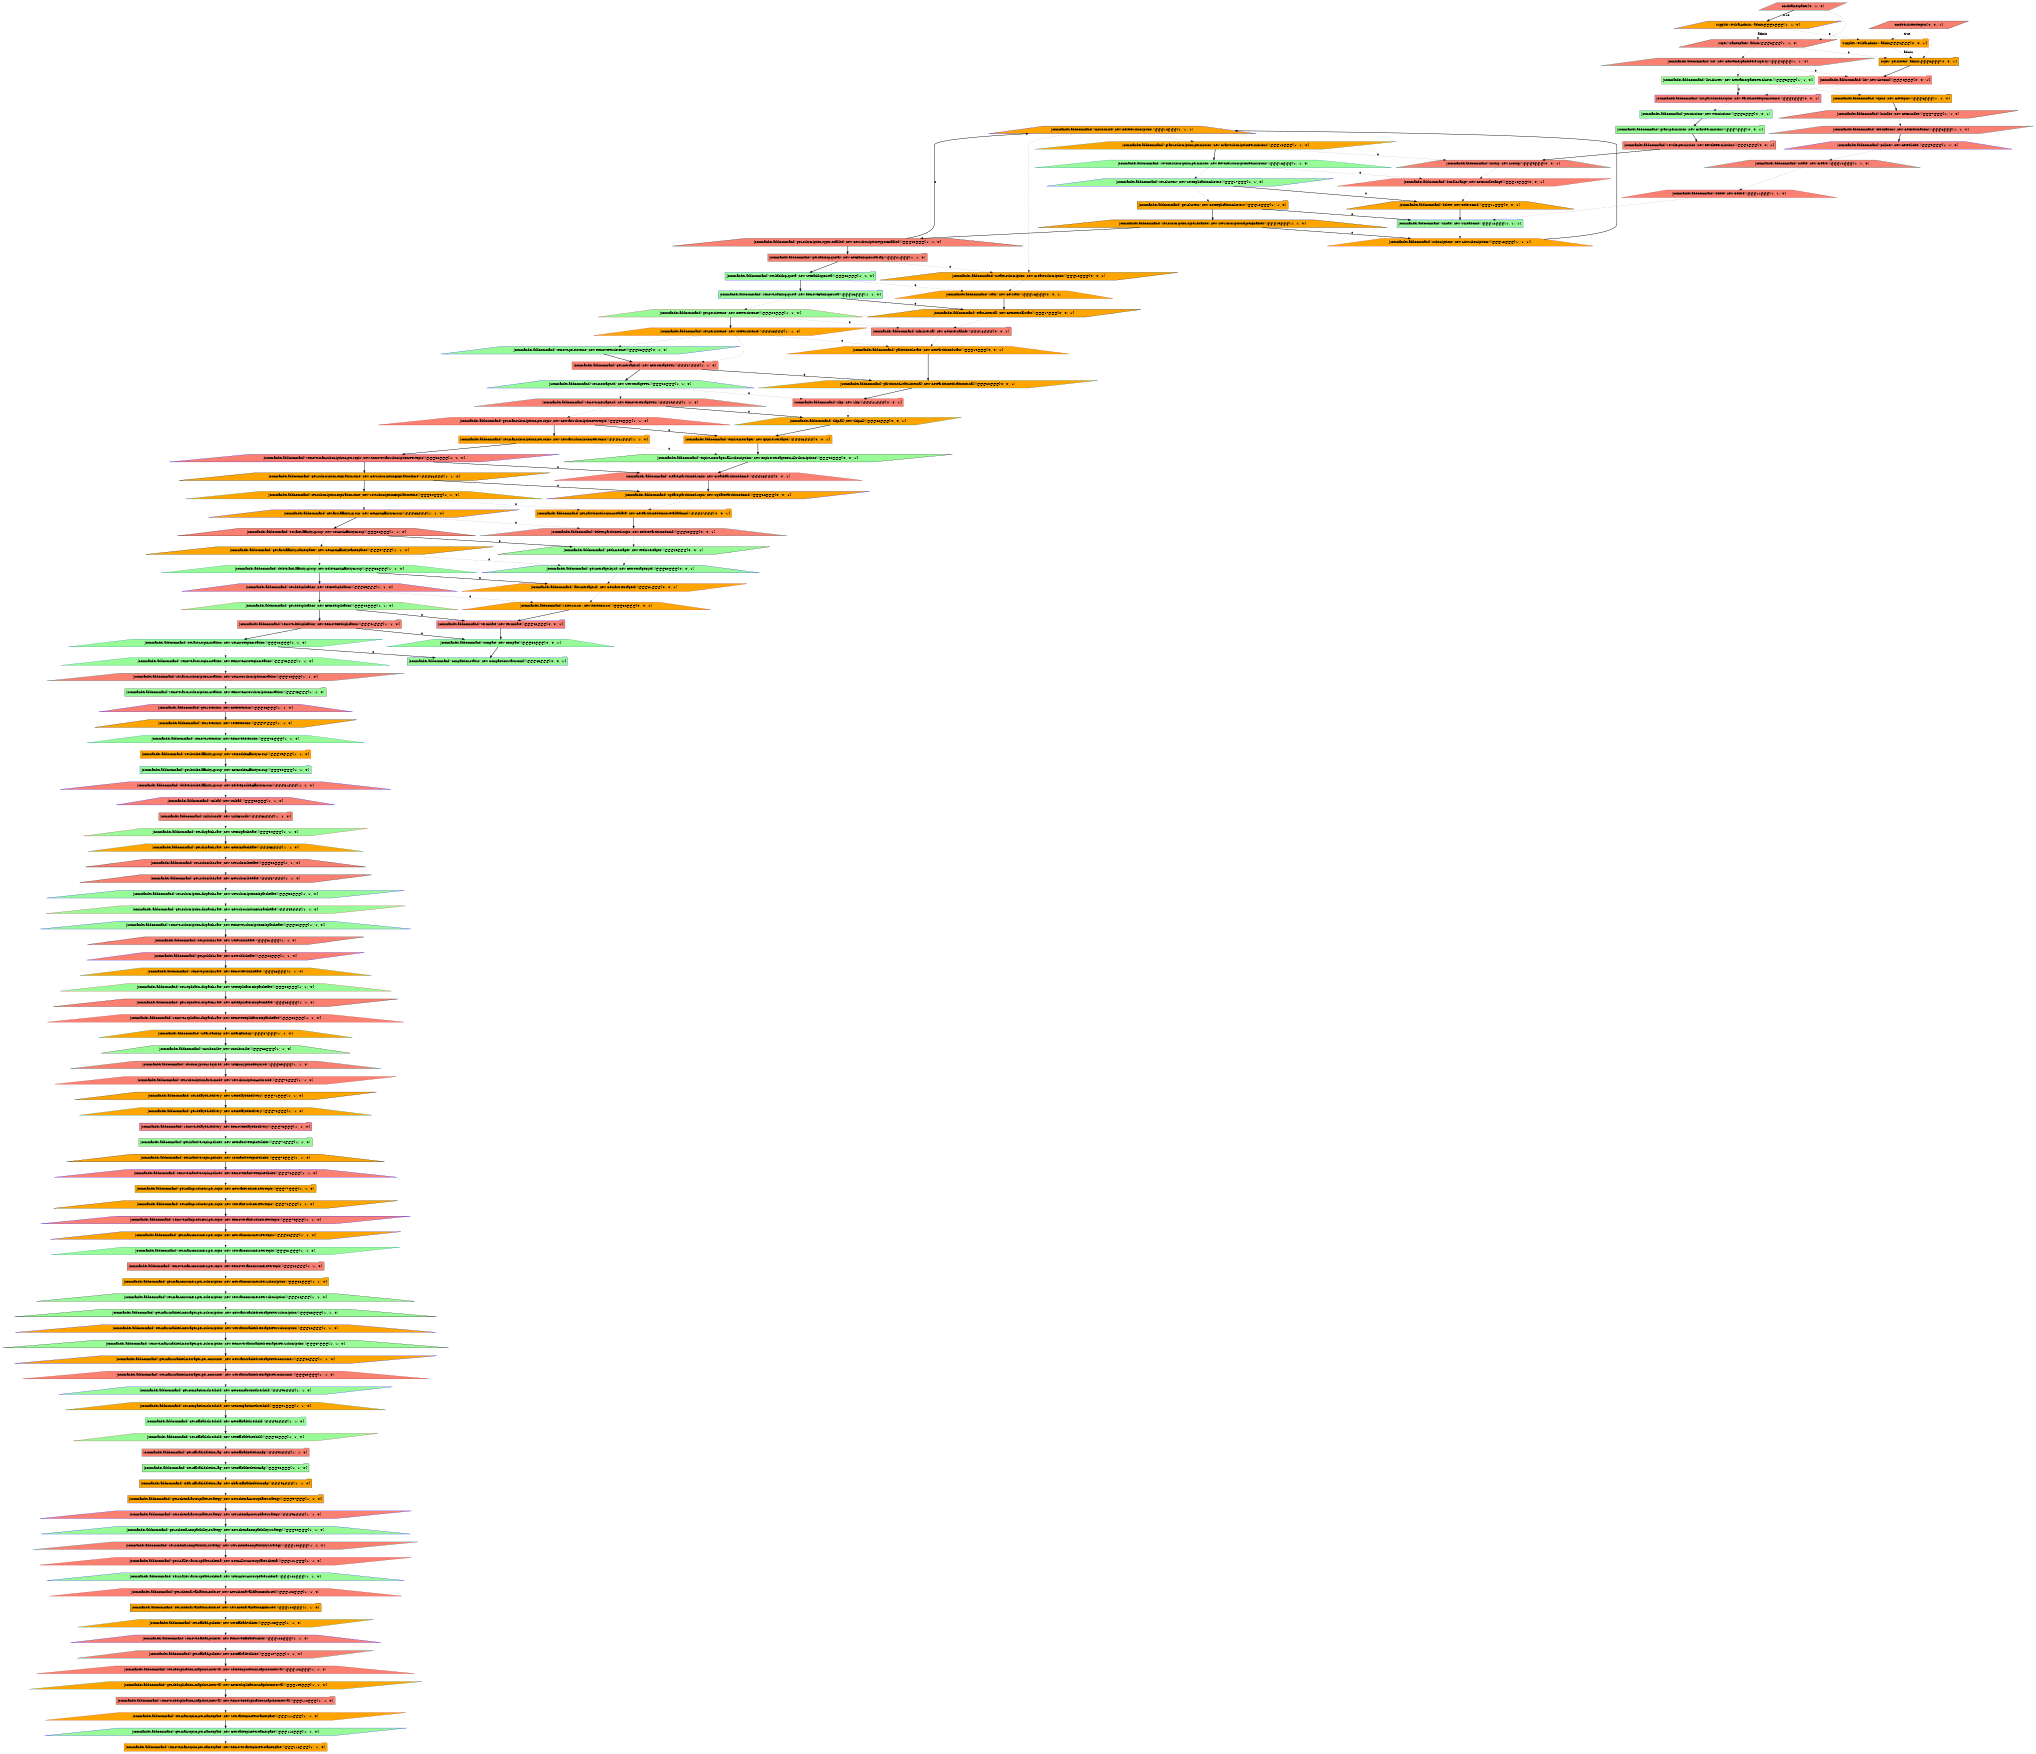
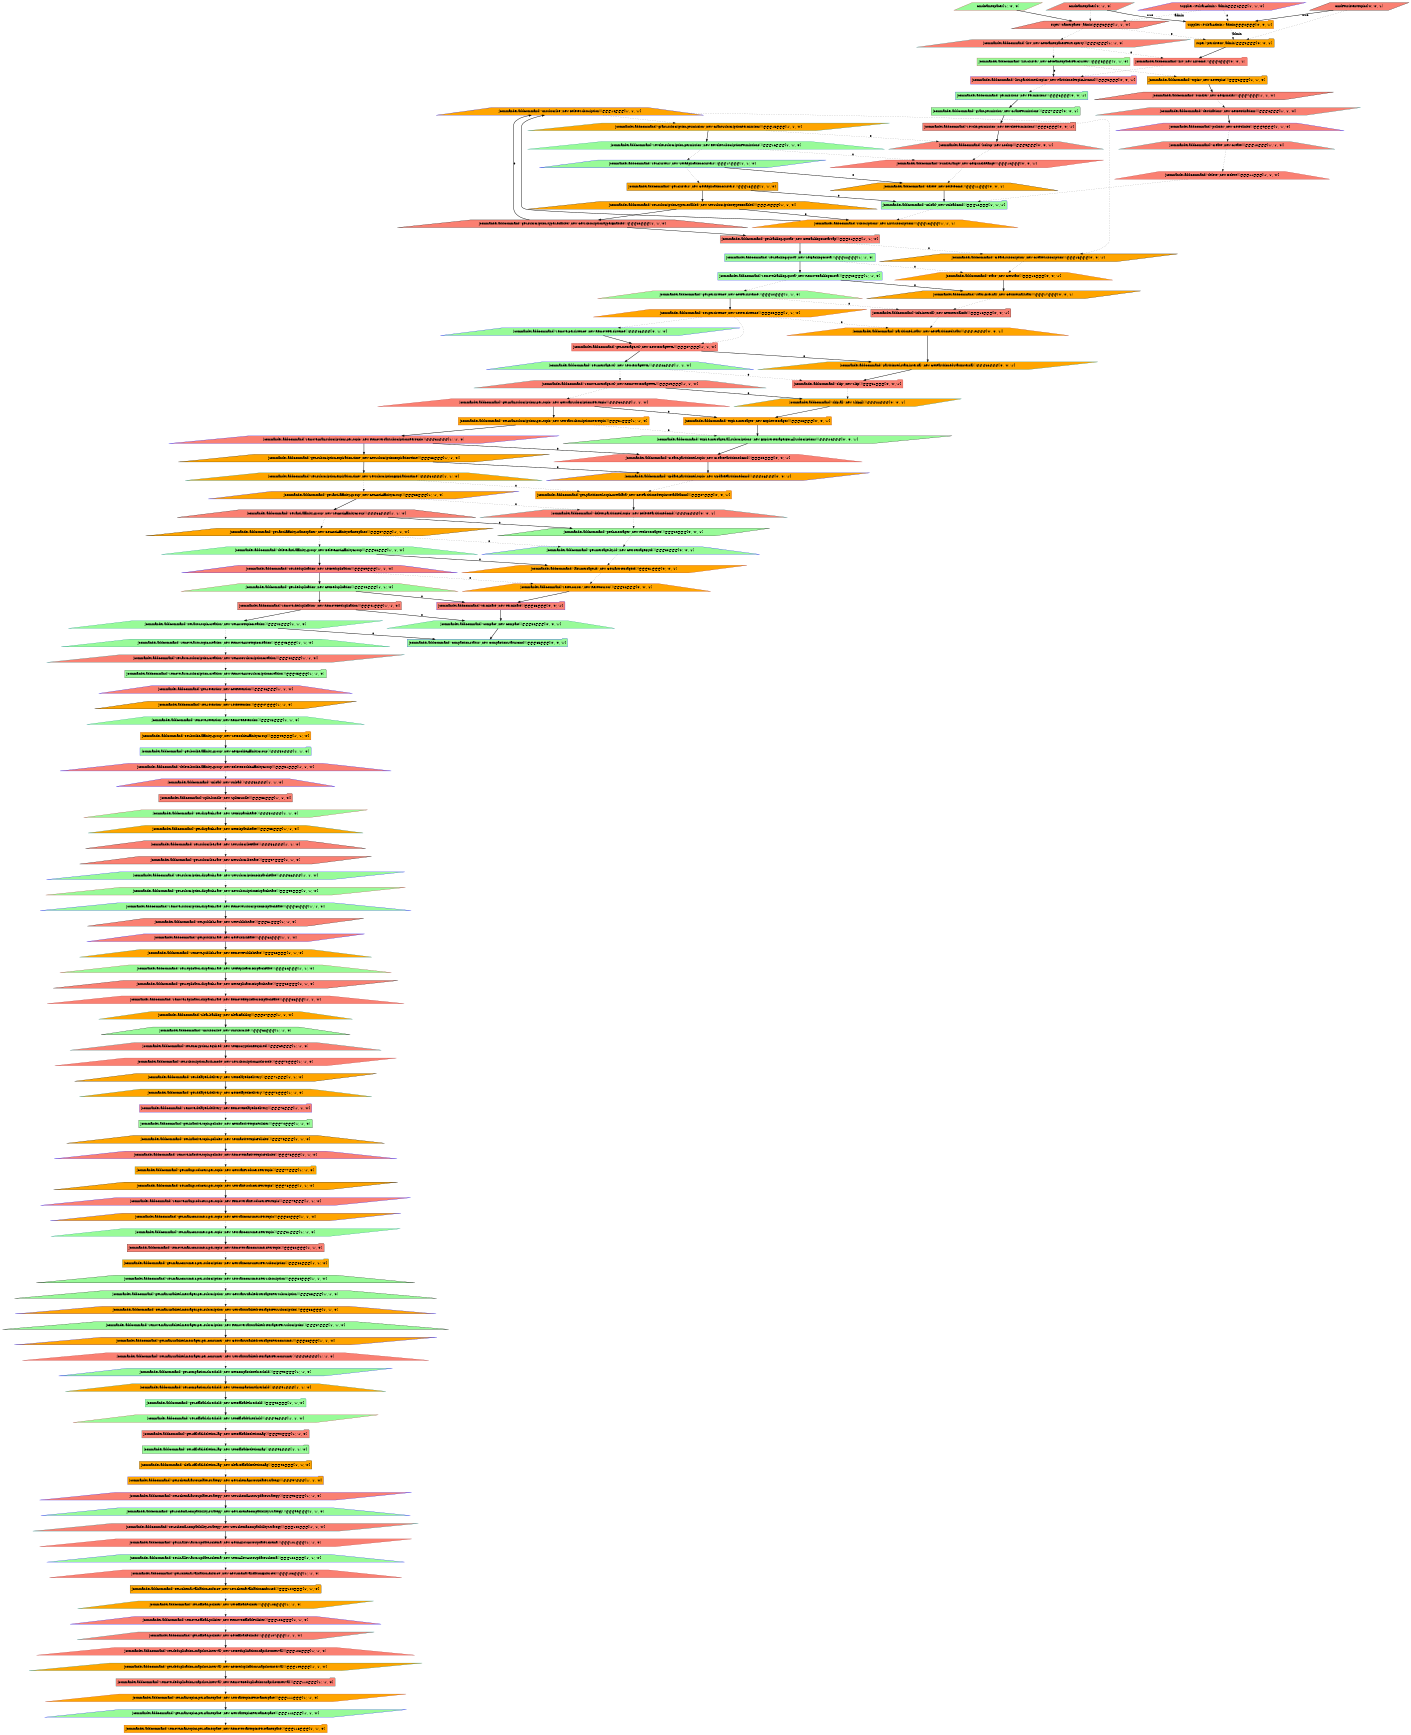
node "CmdNamespaces['1', '0', '0']": added
edge "CmdNamespaces['0', '1', '0']" -> "Supplier<PulsarAdmin> admin@@@2@@@['1', '1', '0']": now "CmdNamespaces['0', '1', '0']" -> "Supplier<PulsarAdmin> admin@@@2@@@['0', '0', '1']"
node "Supplier<PulsarAdmin> admin@@@2@@@['1', '1', '0']": fillcolor orange -> salmon
edge "CmdPersistentTopics['0', '0', '1']" -> "Supplier<PulsarAdmin> admin@@@2@@@['0', '0', '1']": style dotted -> bold
